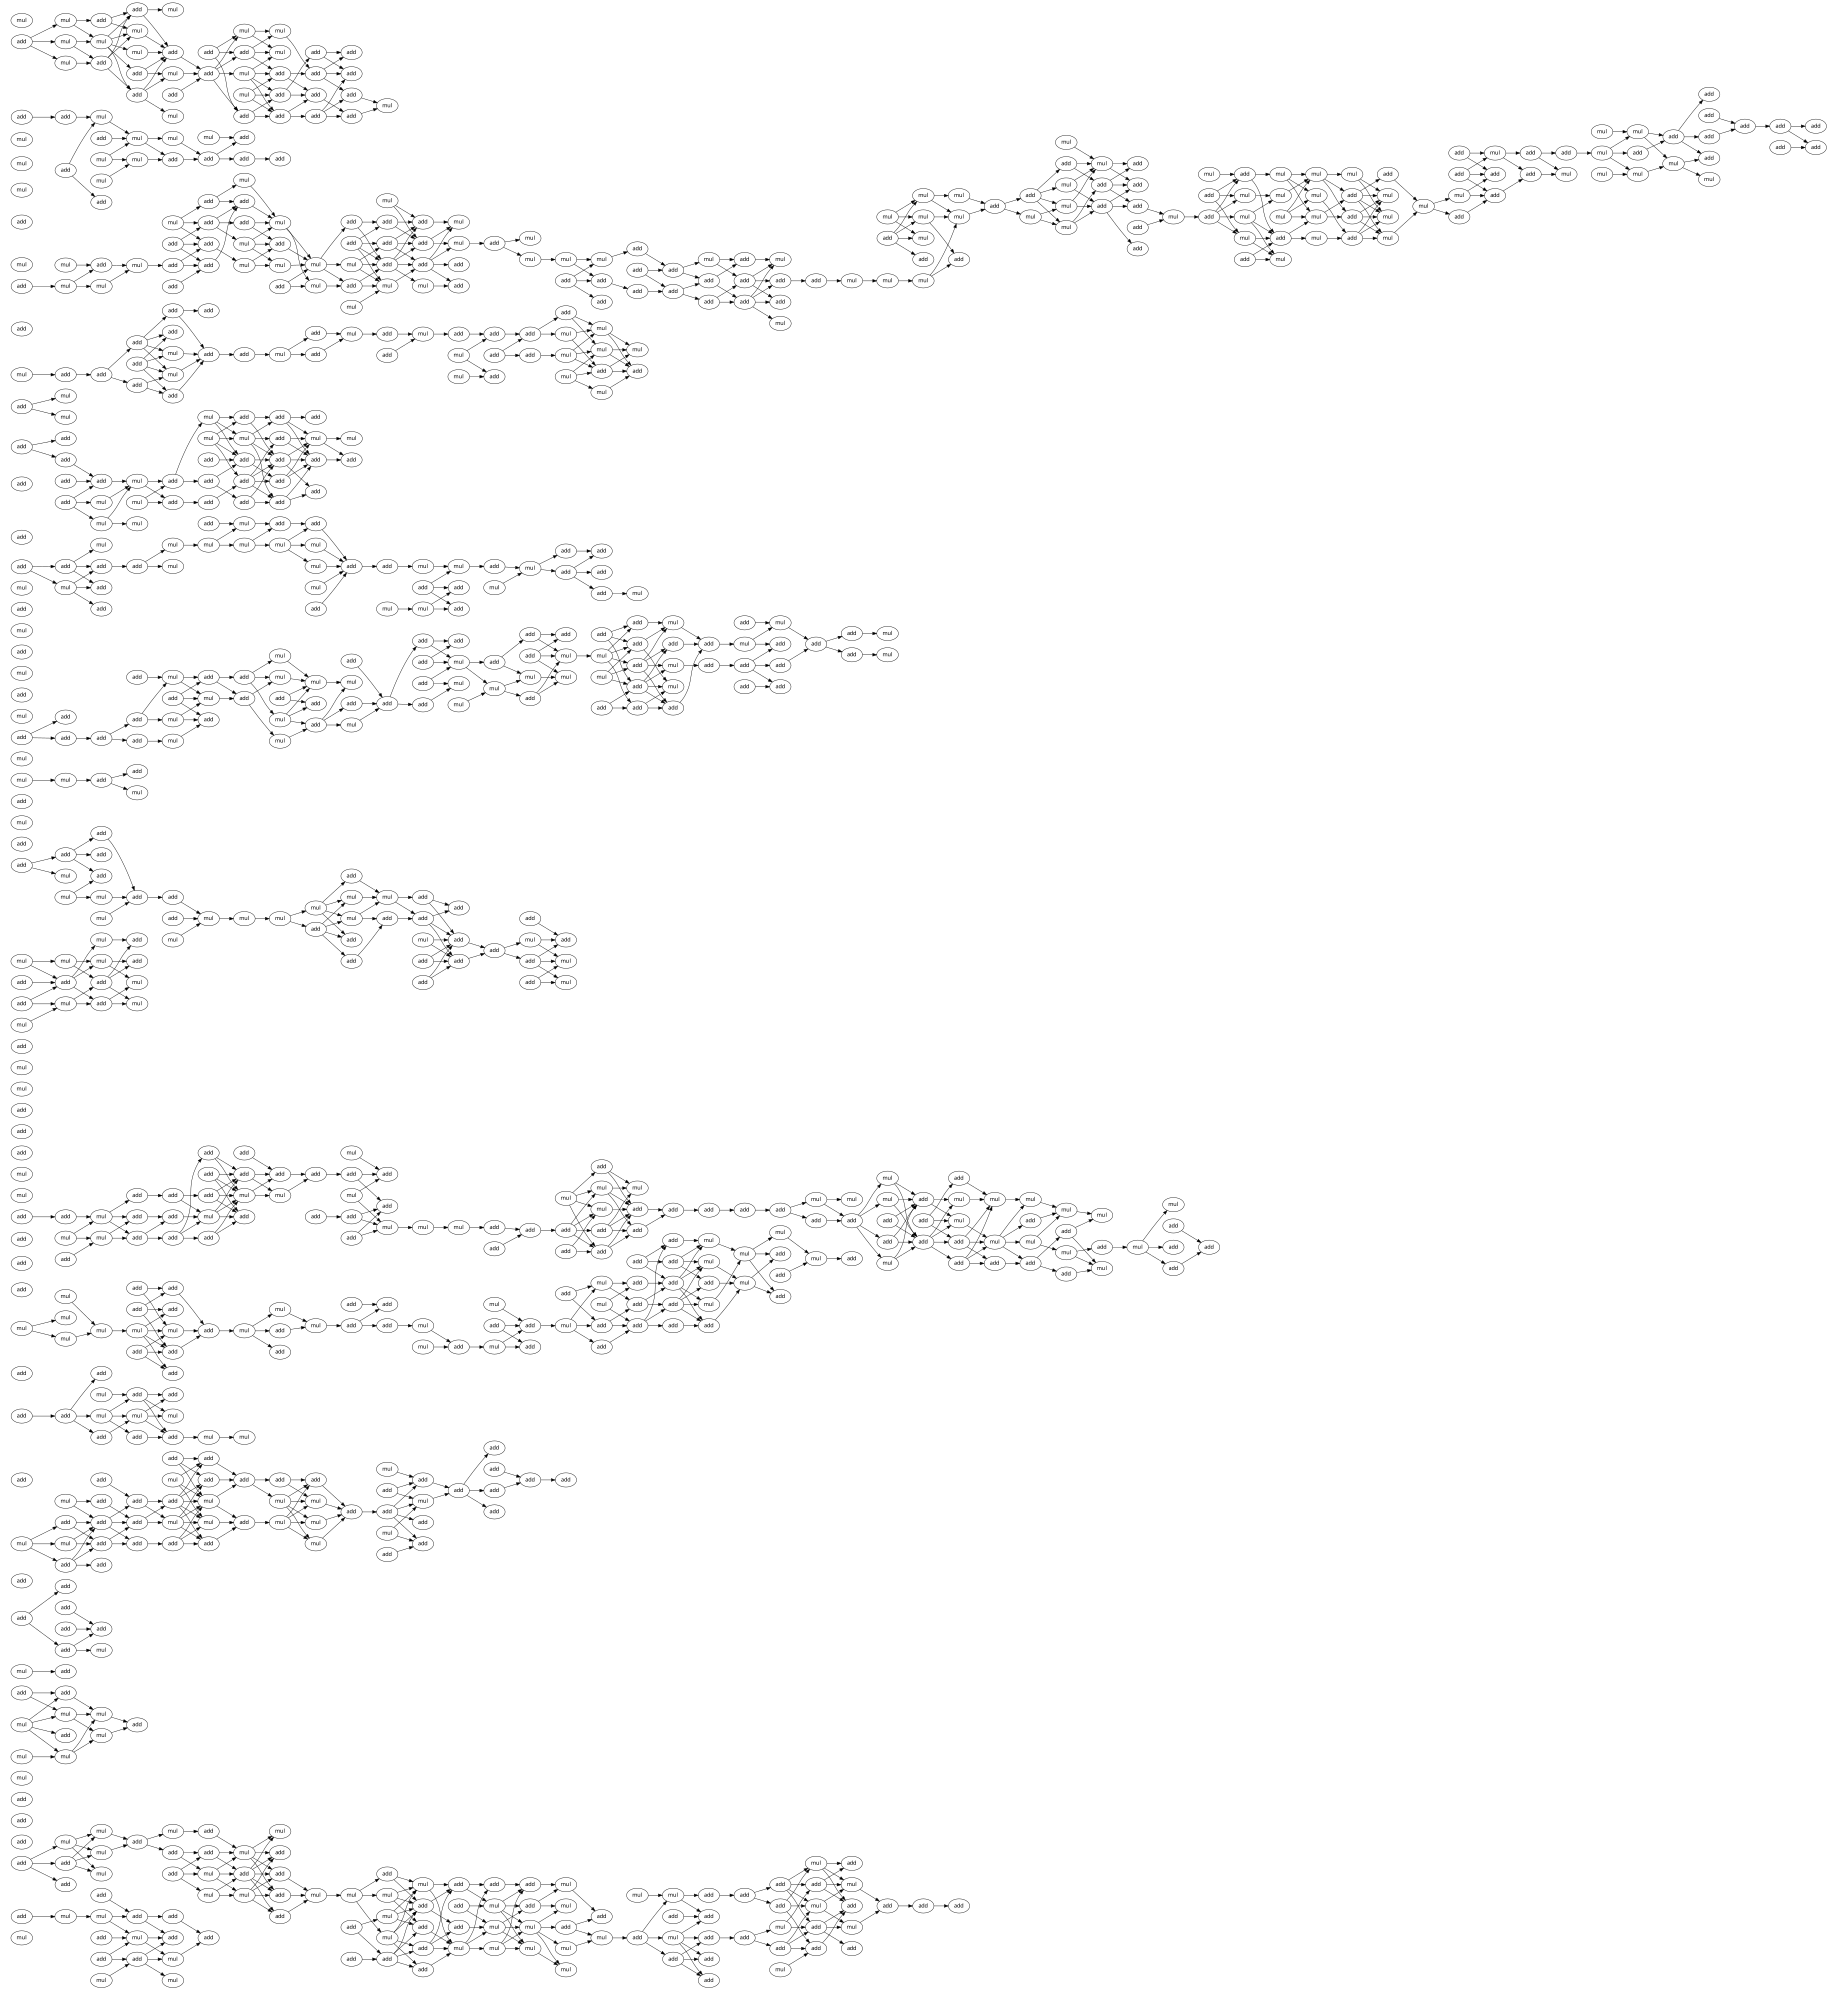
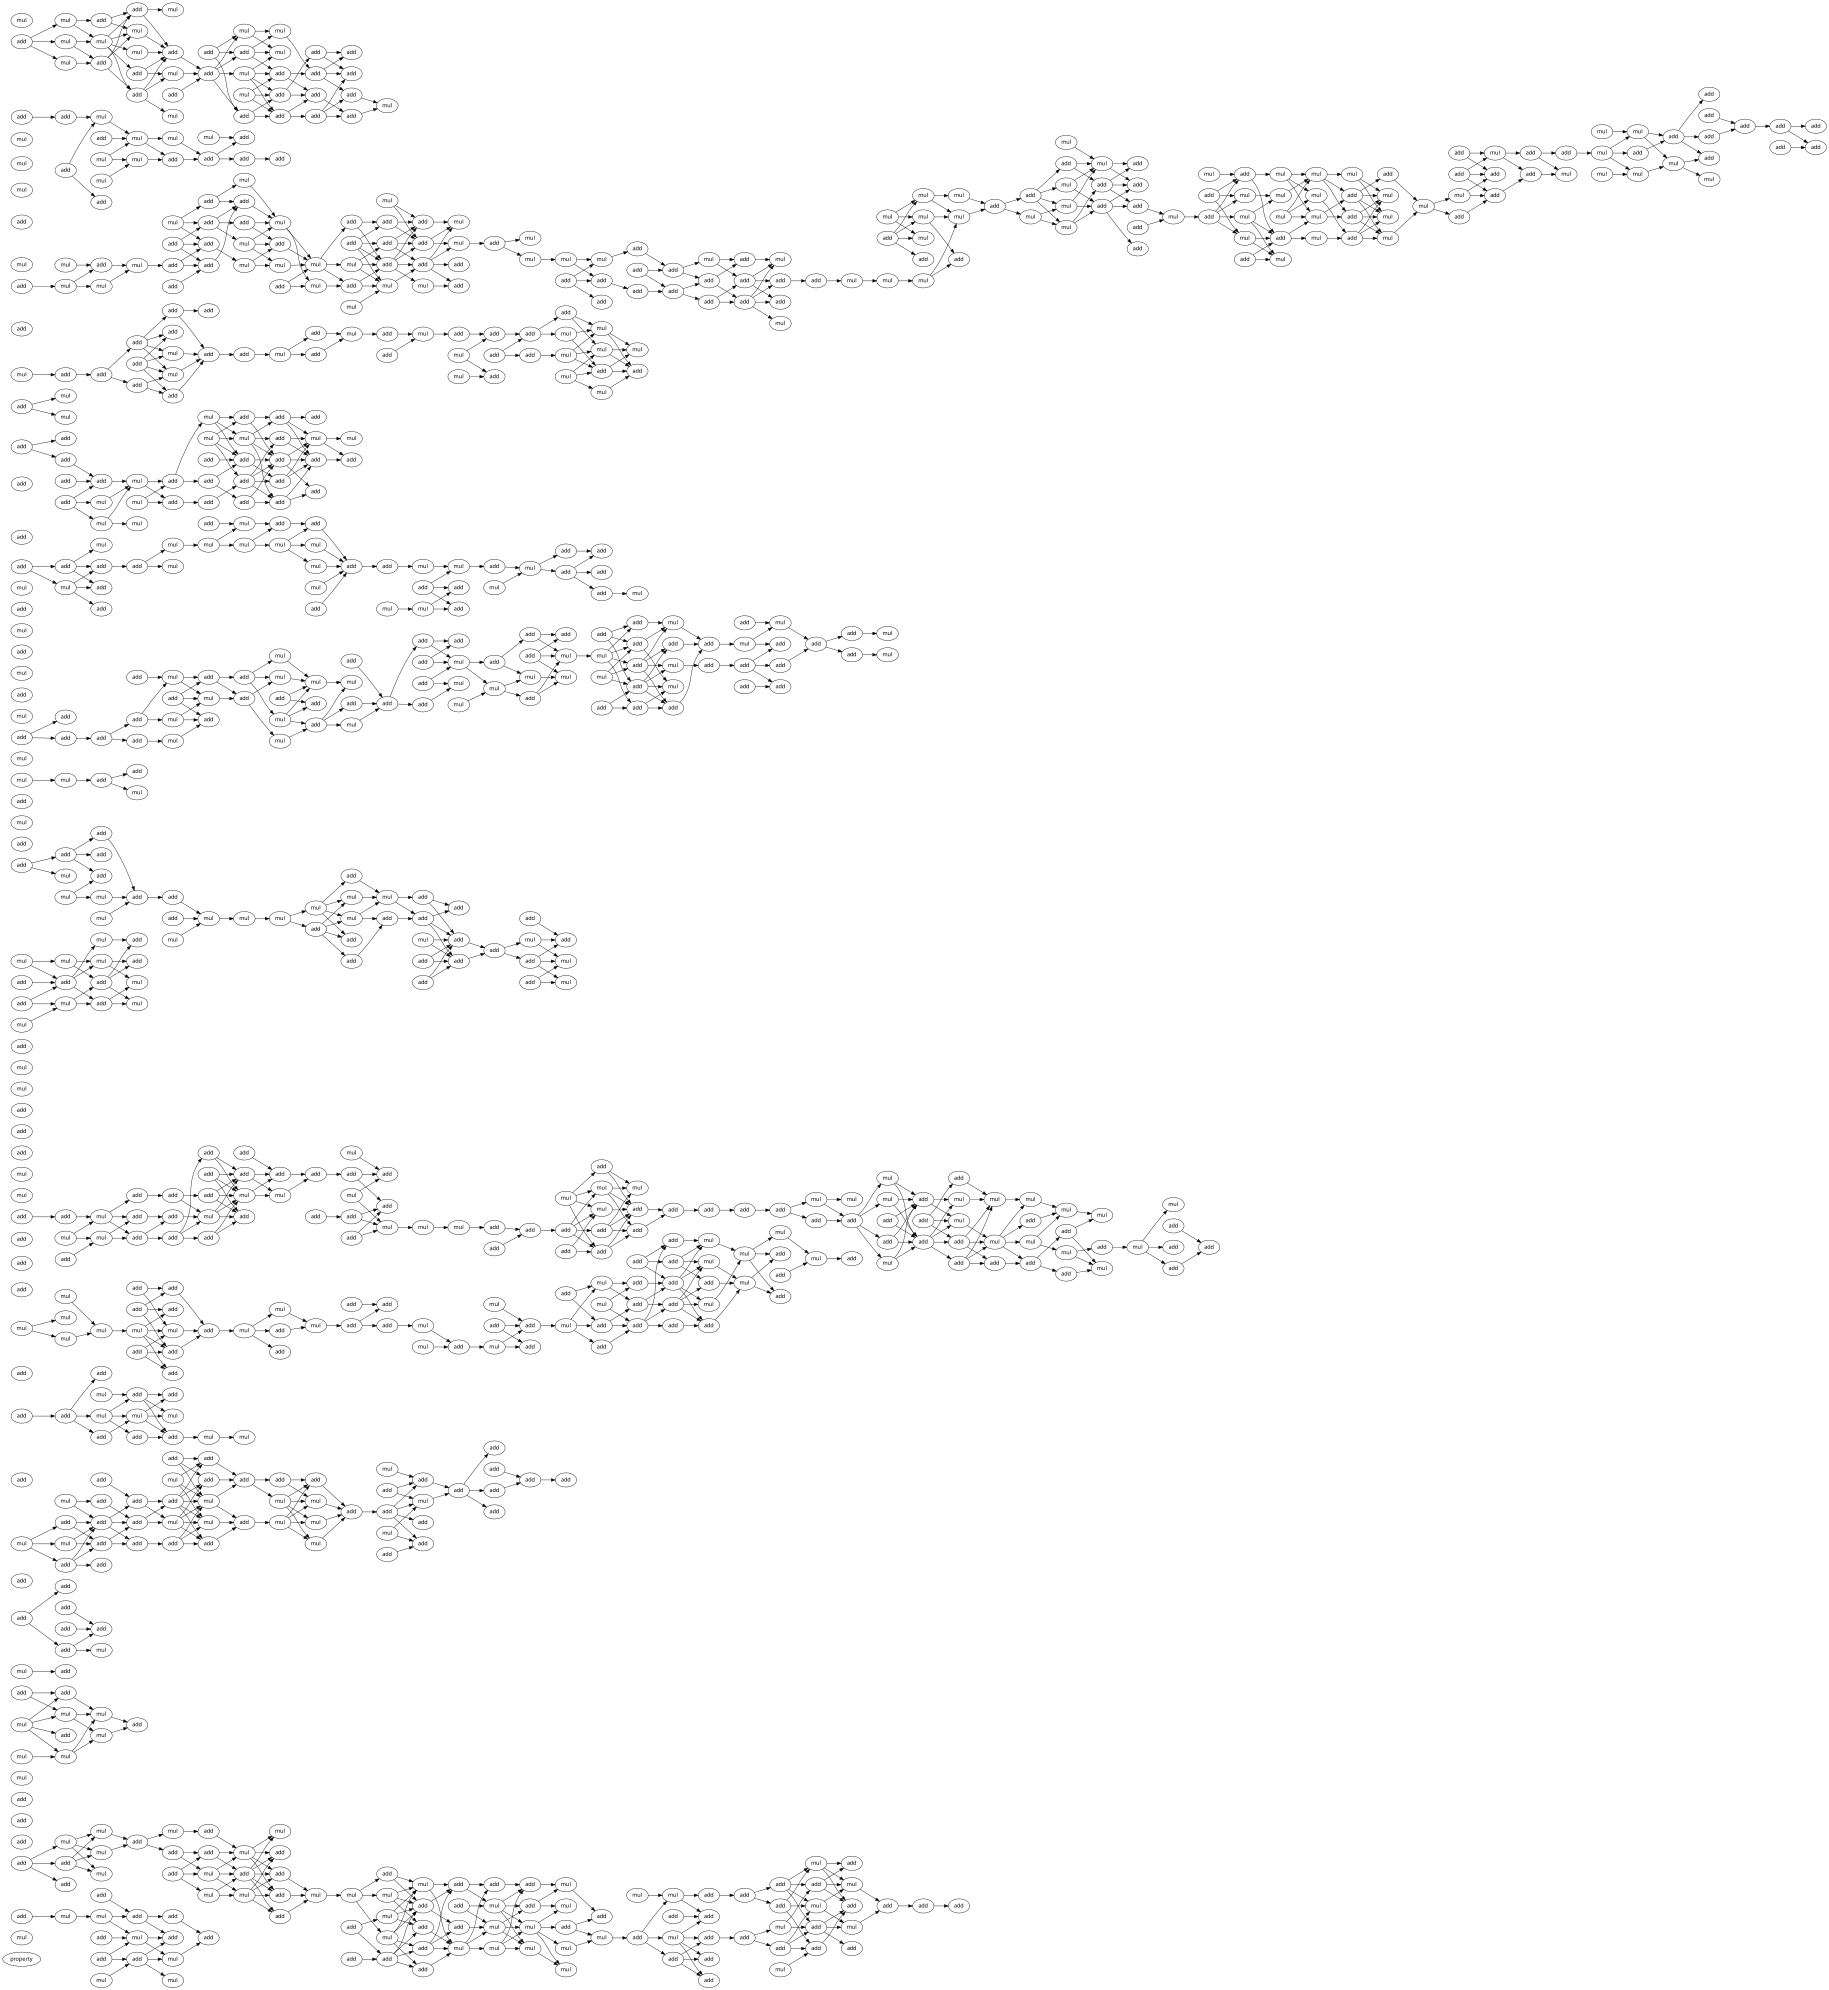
node "property": added
